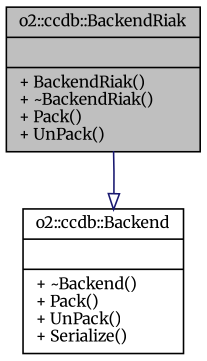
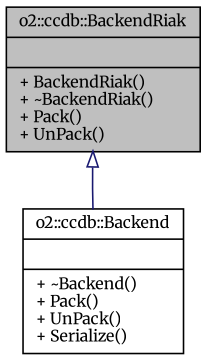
edge "o2::ccdb::BackendRiak" -> "o2::ccdb::Backend": reversed
